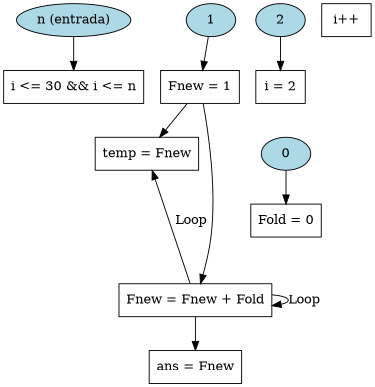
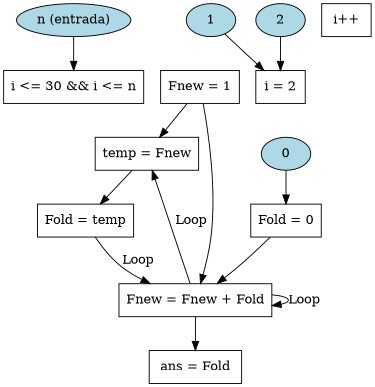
edge "1" -> "Fnew = 1": now "1" -> "i = 2"
node "Fold = temp": added
edge "Fold = 0" -> "Fnew = Fnew + Fold": added
node "ans = Fnew": label "ans = Fnew" -> "ans = Fold"
